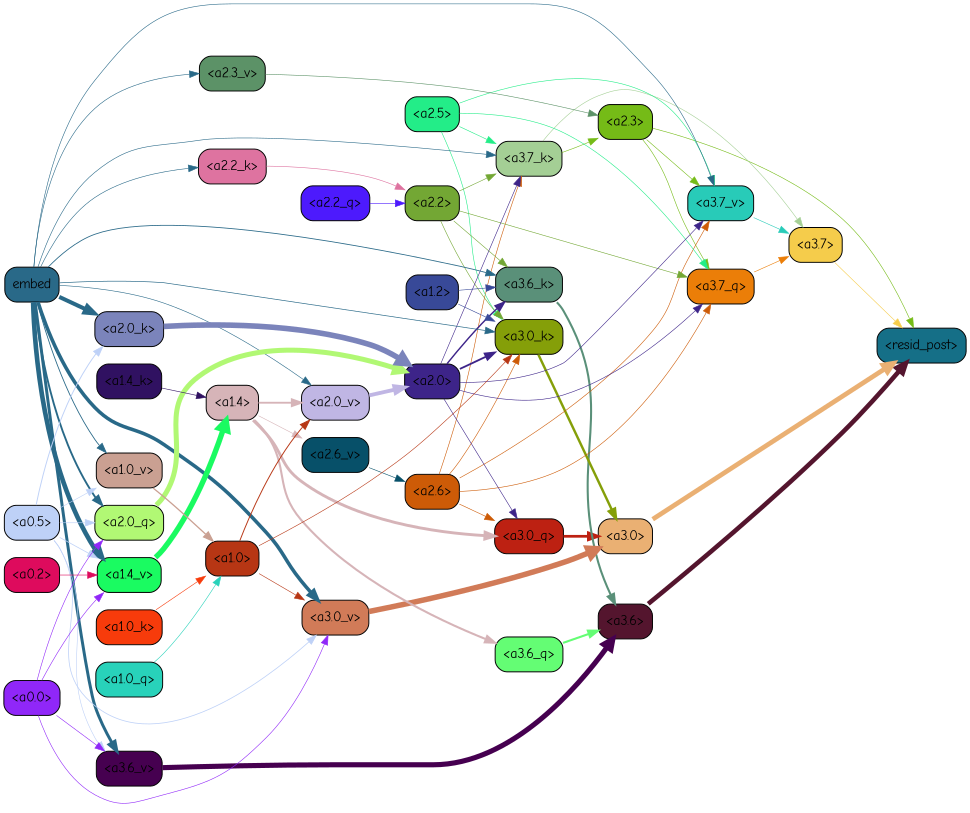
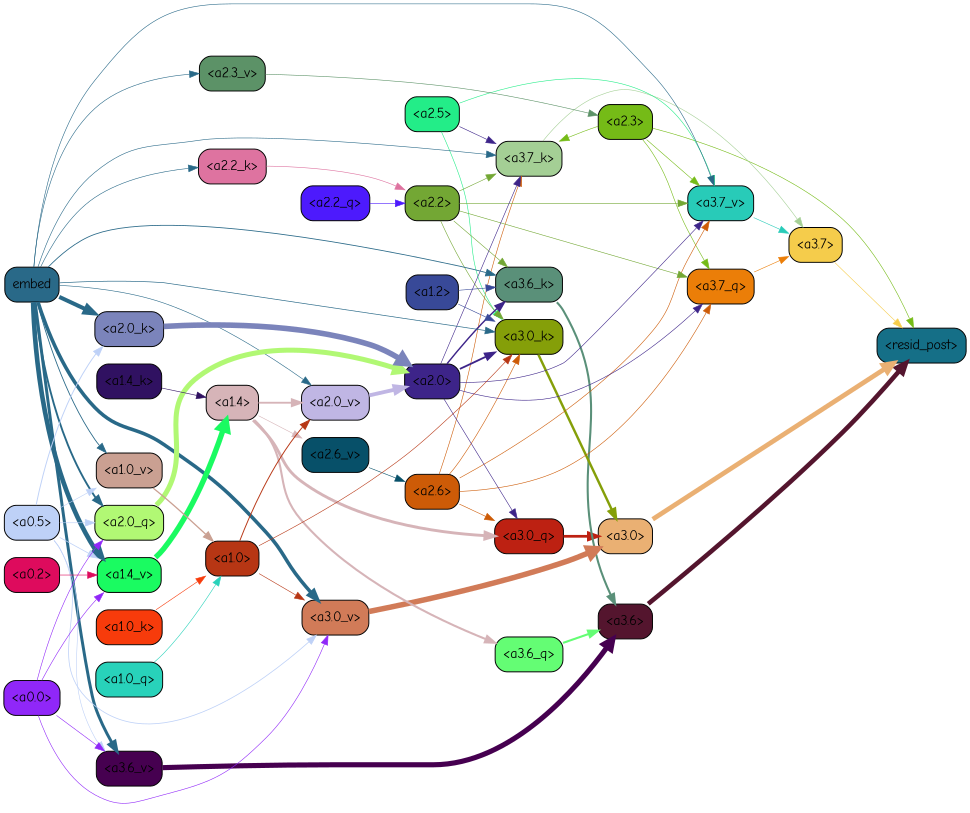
edge "<a2.5>" -> "<a3.7_k>": color #23ed88 -> #3d2489
edge "<a3.7_k>" -> "<a2.3>": reversed
edge "<a2.5>" -> "<a3.7_q>": removed
edge "<a2.2>" -> "<a3.7_v>": added
